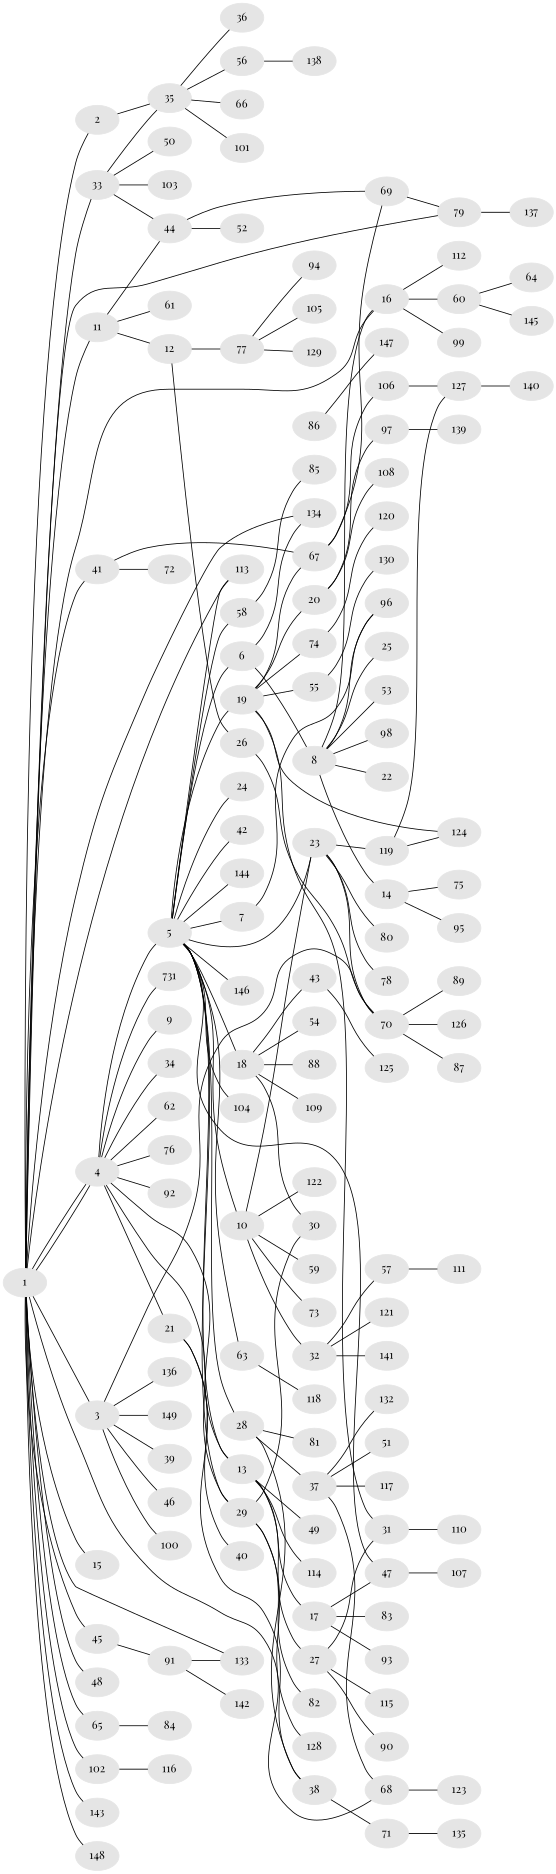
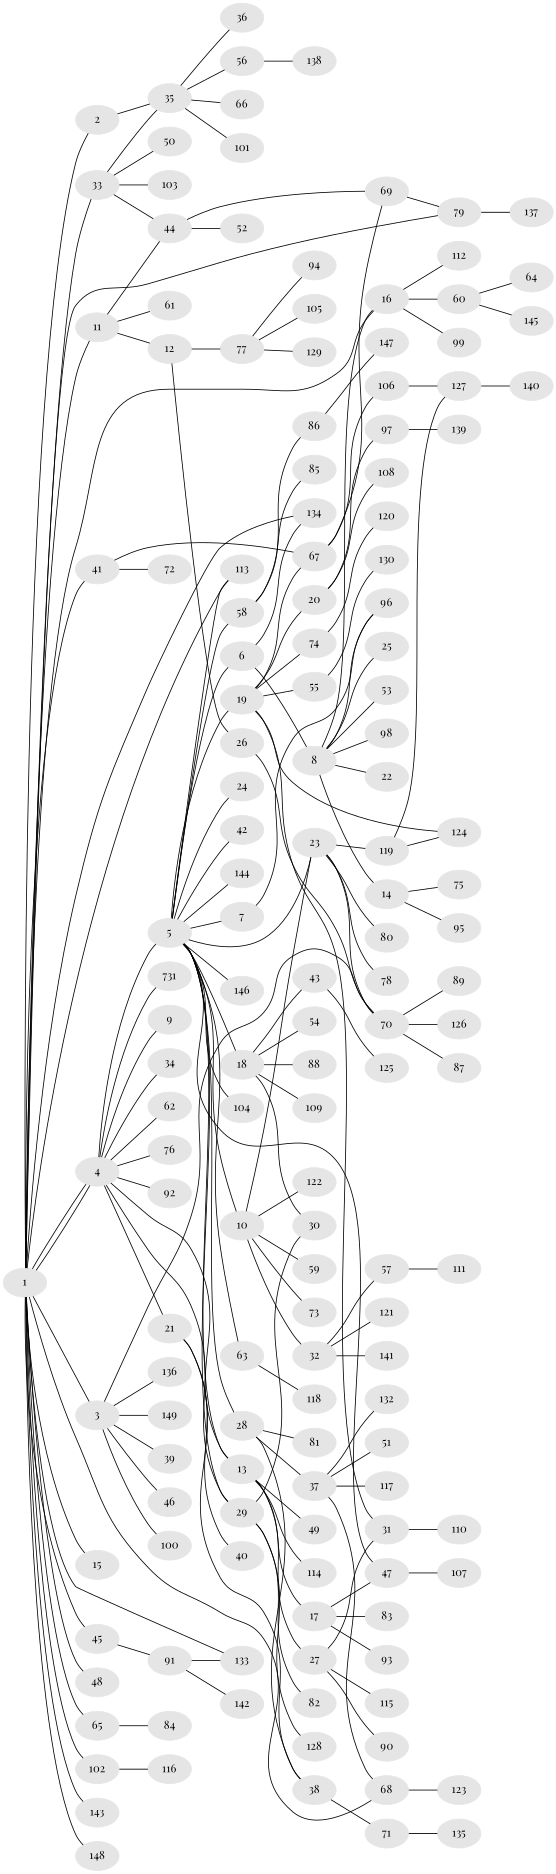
edge "86" -- "58": added
